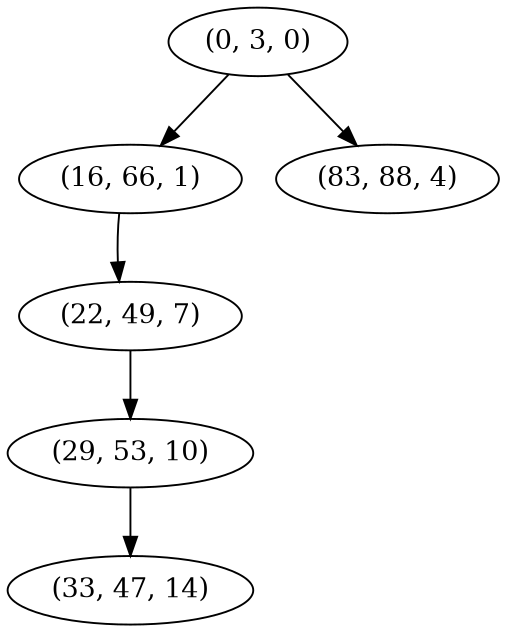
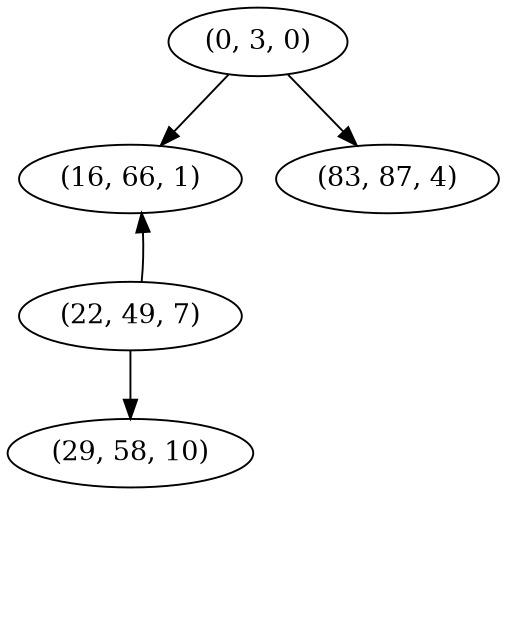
node "(83, 88, 4)": label "(83, 88, 4)" -> "(83, 87, 4)"
edge "(16, 66, 1)" -> "(22, 49, 7)": reversed
node "(29, 53, 10)": label "(29, 53, 10)" -> "(29, 58, 10)"
node "(33, 47, 14)": removed
